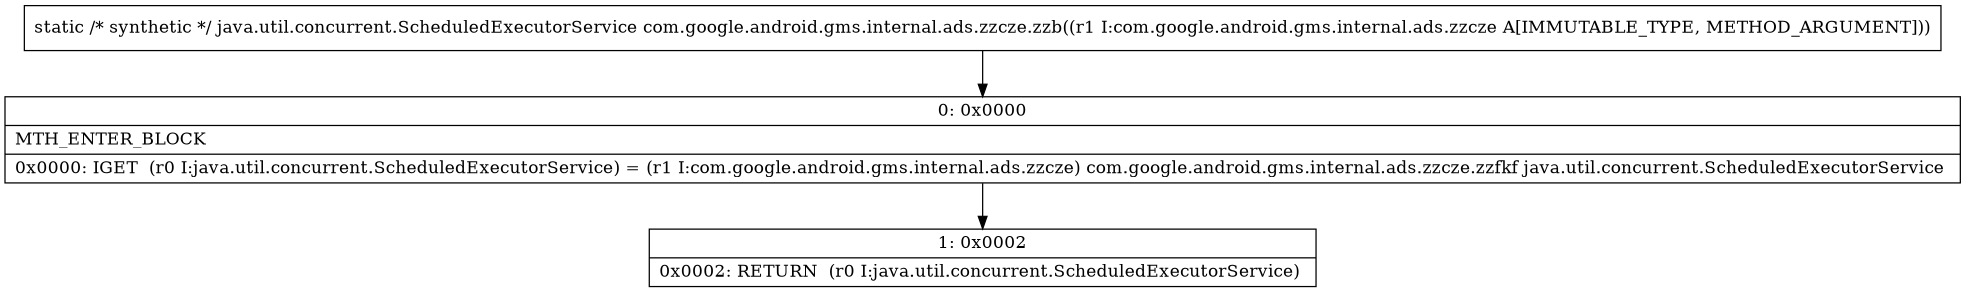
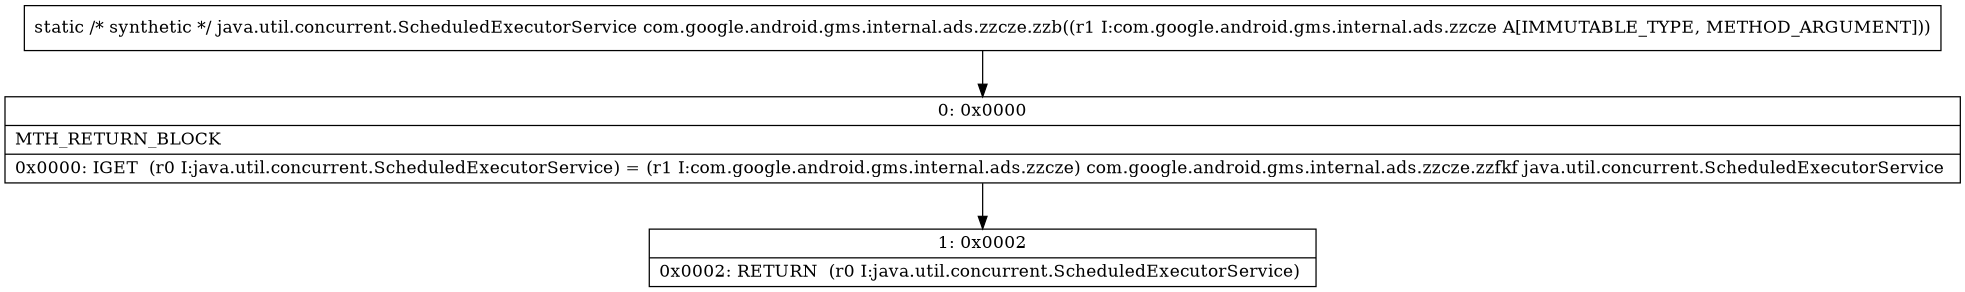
node "0: 0x0000": text "MTH_ENTER_BLOCK" -> "MTH_RETURN_BLOCK"
